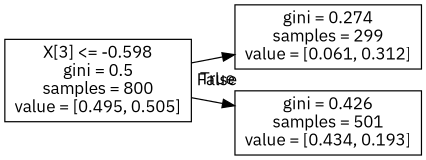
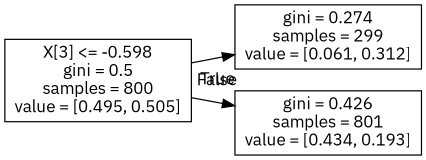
node "gini = 0.426 samples = 501 value = [0.434, 0.193]": label "gini = 0.426 samples = 501 value = [0.434, 0.193]" -> "gini = 0.426 samples = 801 value = [0.434, 0.193]"
